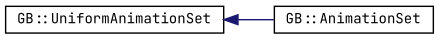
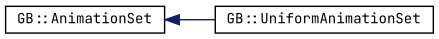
edge "GB::AnimationSet" -> "GB::UniformAnimationSet": reversed
